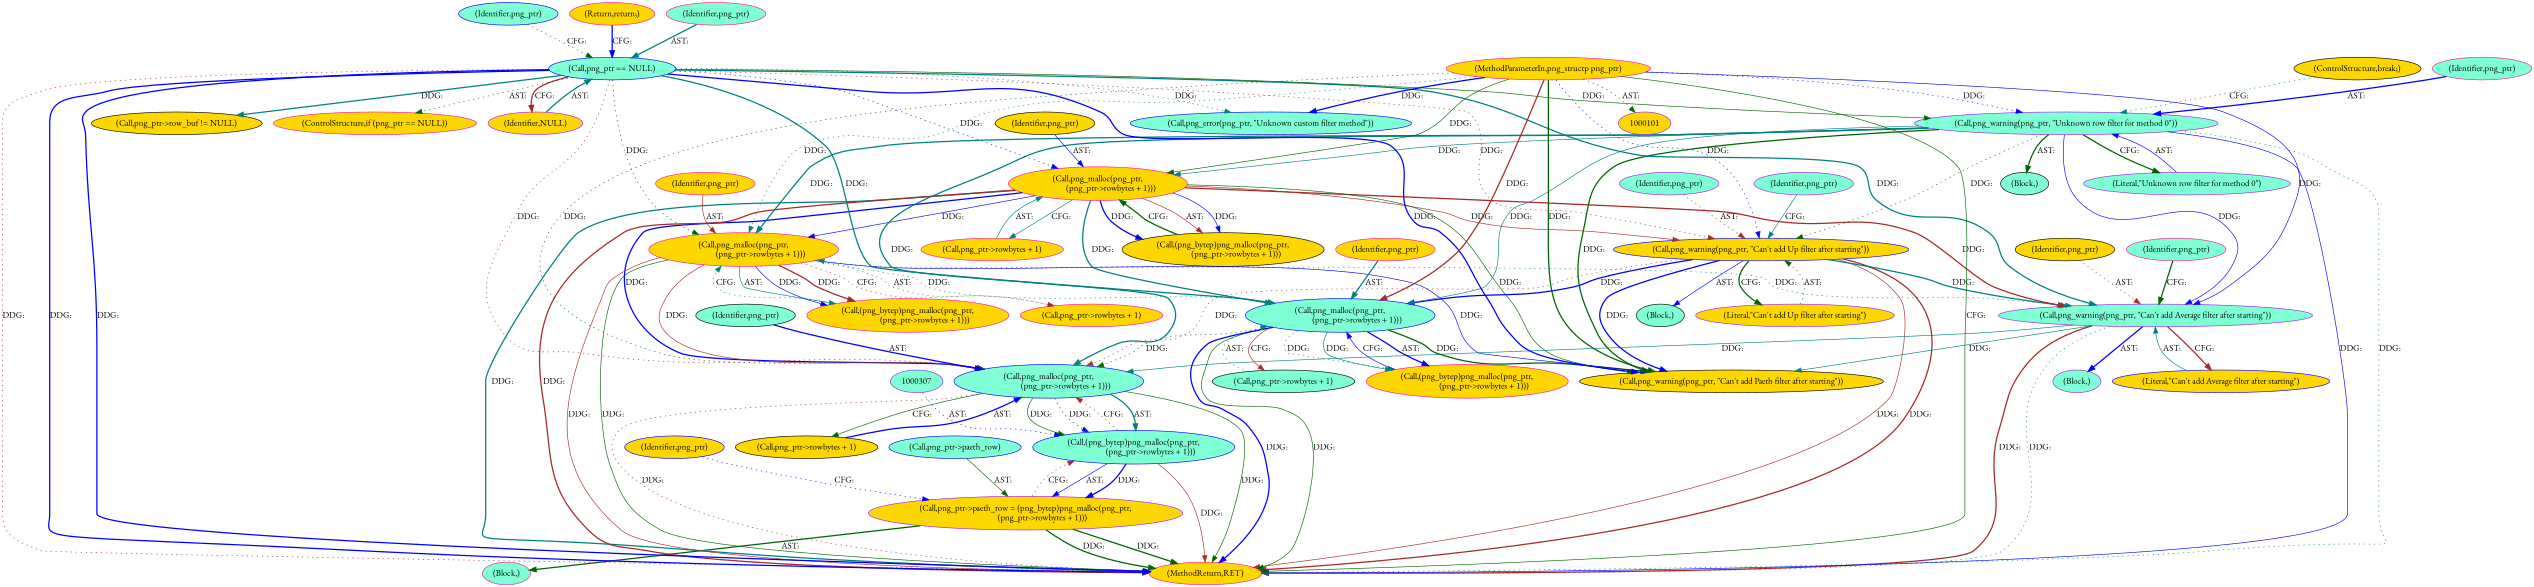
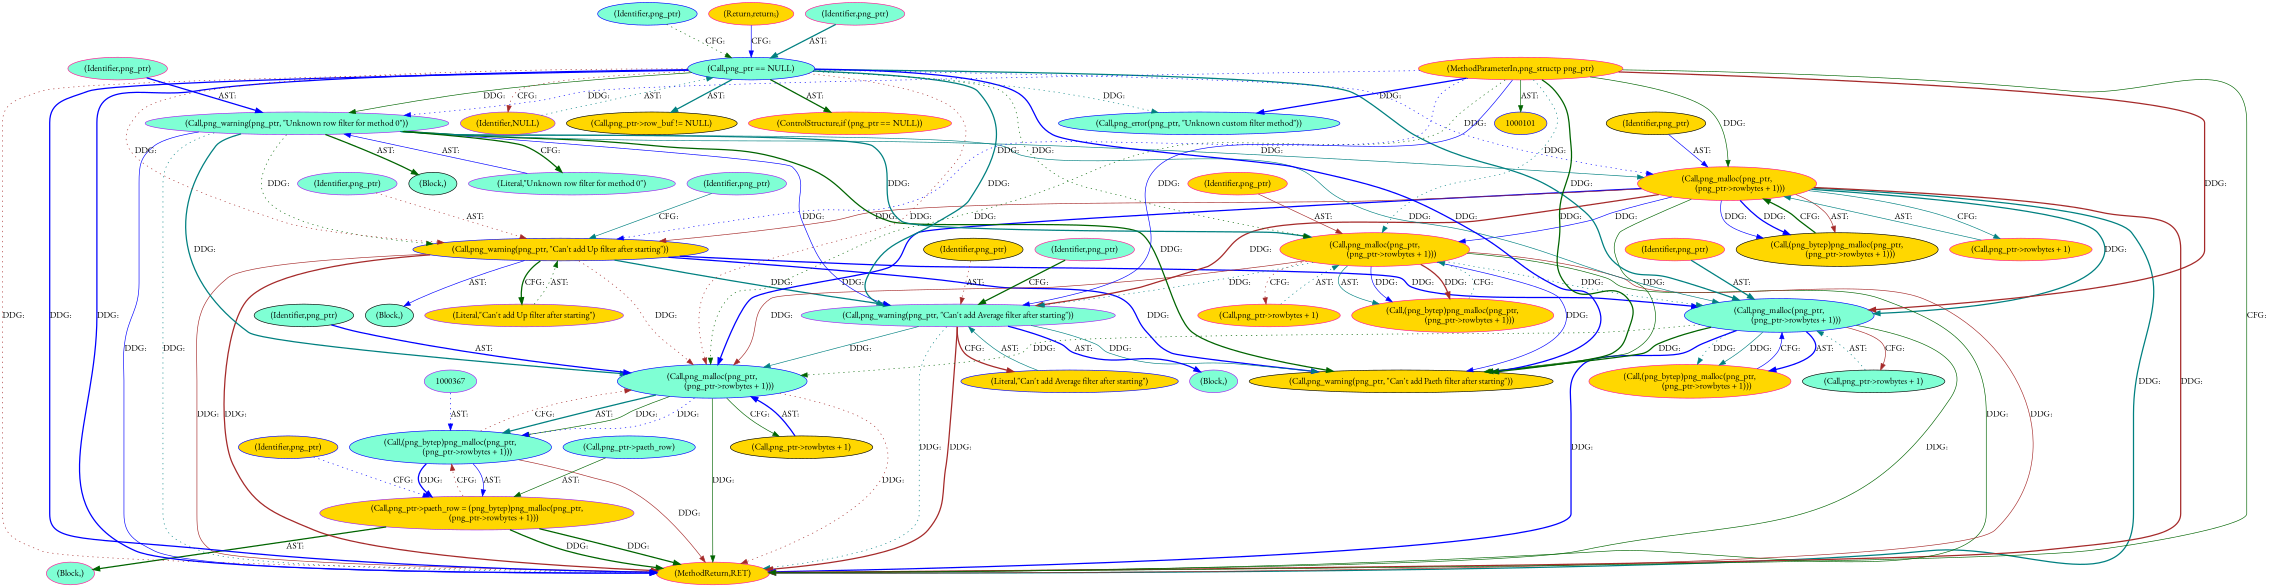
edge "(Return,return;)" -> "(Call,png_ptr == NULL)": style bold -> solid
node "(ControlStructure,break;)": removed
edge "(Call,png_ptr == NULL)" -> "(Identifier,NULL)": style bold -> dotted
edge "(MethodParameterIn,png_structp png_ptr)" -> "1000101": style dotted -> solid
edge "(Call,png_ptr == NULL)" -> "(ControlStructure,if (png_ptr == NULL))": style dotted -> bold
edge "(Call,png_ptr == NULL)" -> "(Call,png_ptr->row_buf != NULL)": label "DDG: " -> "AST: "
edge "(Identifier,NULL)" -> "(Call,png_ptr == NULL)": style bold -> dotted
node "1000101": color purple -> blue
node "1000307": label "1000307" -> "1000367"
